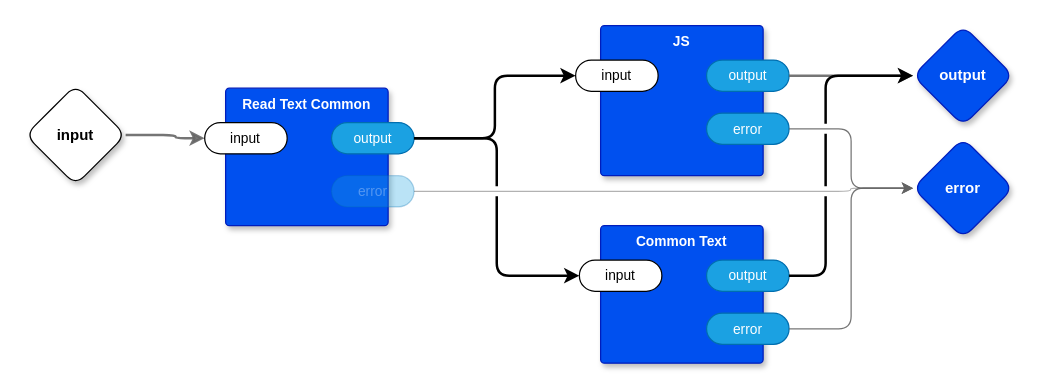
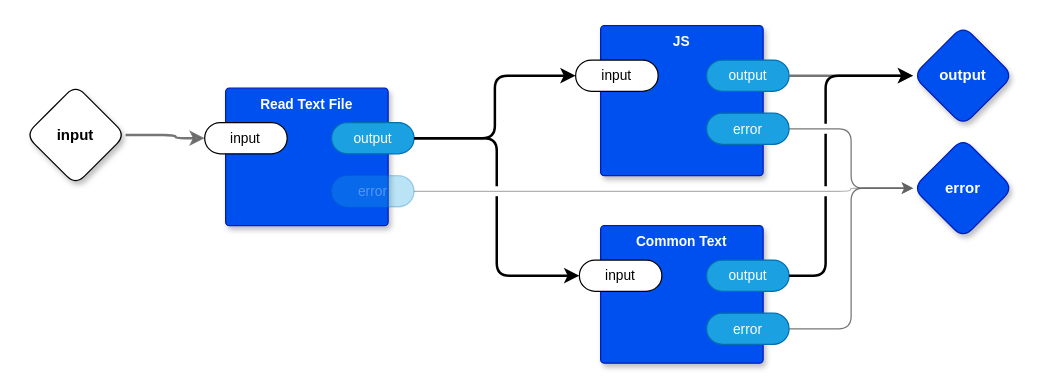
node "Read Text Common": label "Read Text Common" -> "Read Text File"
